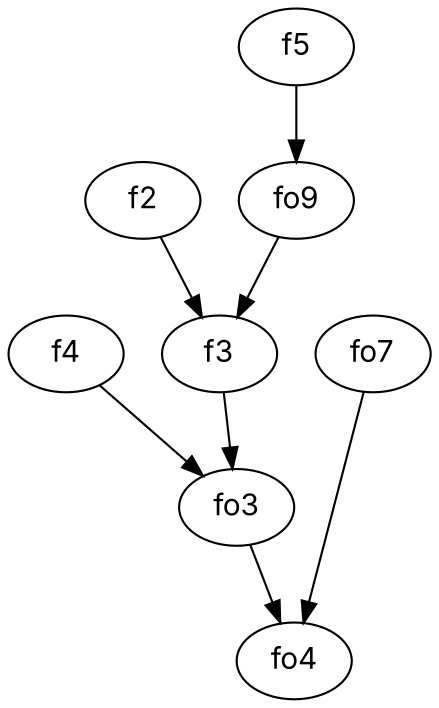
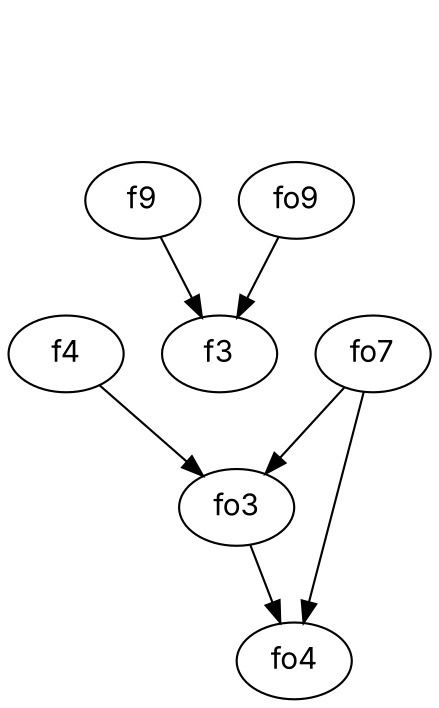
node "f5": removed
node "f2": label "f2" -> "f9"
edge "f3" -> "fo3": now "fo7" -> "fo3"
